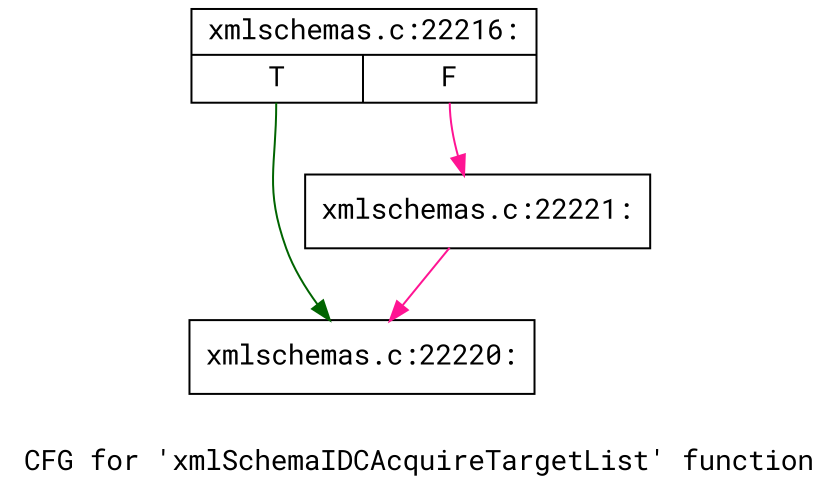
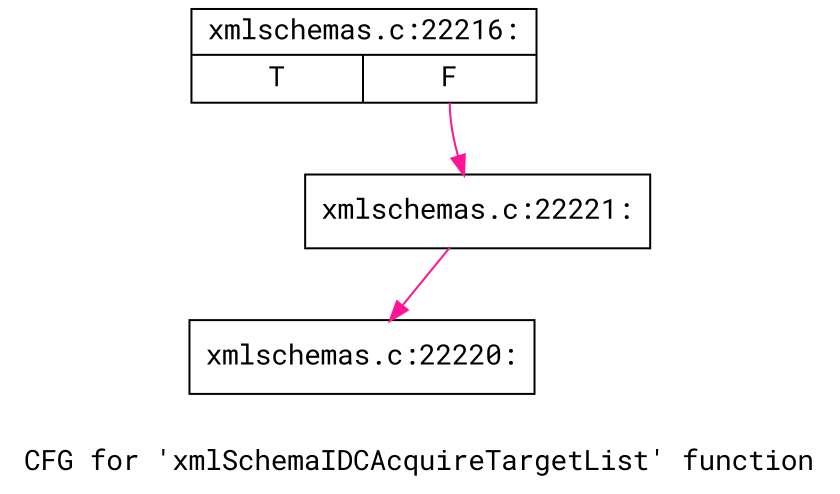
edge "xmlschemas.c:22216:" -> "xmlschemas.c:22220:": removed
